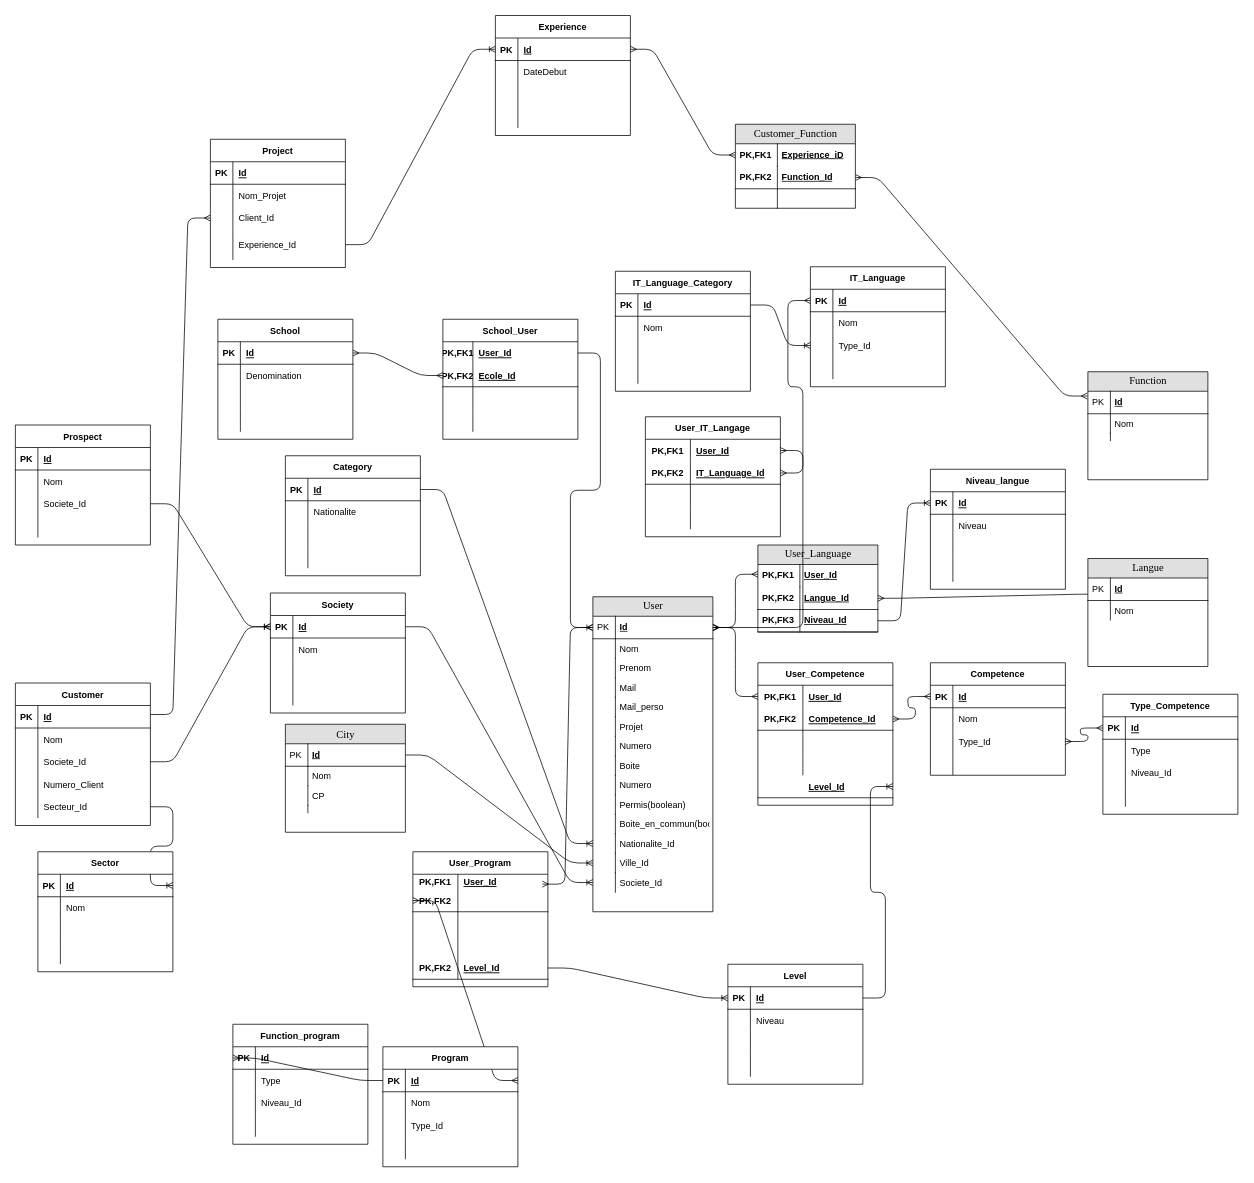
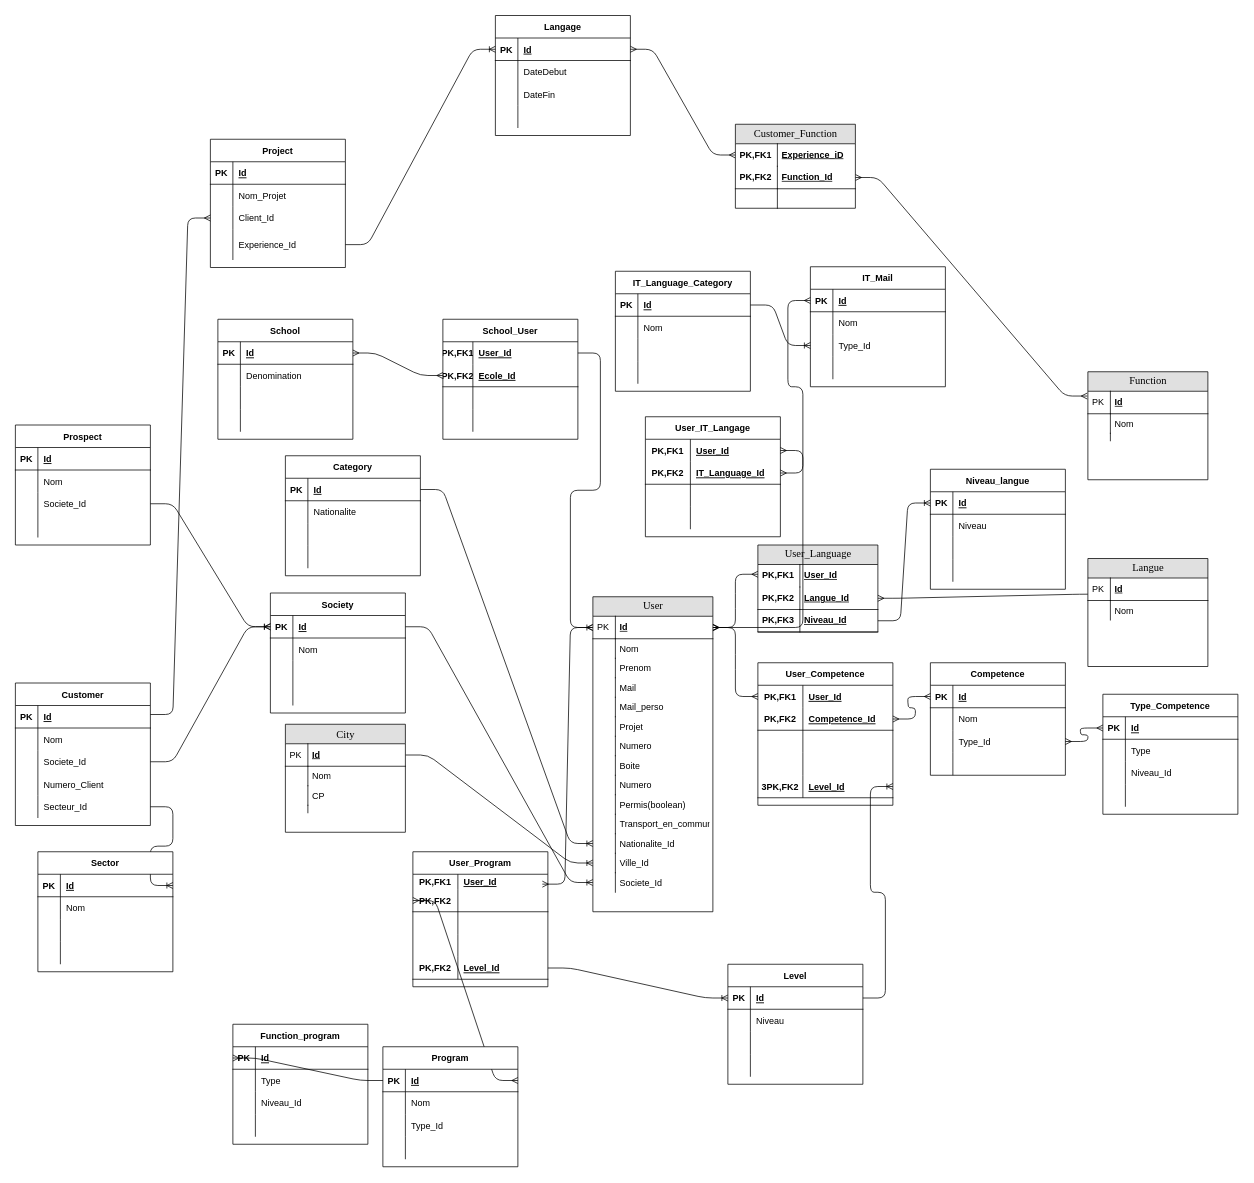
node "Experience": label "Experience" -> "Langage"
node "DateFin": added
node "IT_Language": label "IT_Language" -> "IT_Mail"
node "3PK,FK2": added
node "Boite_en_commun(boolean)": label "Boite_en_commun(boolean)" -> "Transport_en_commun(boolean)"
